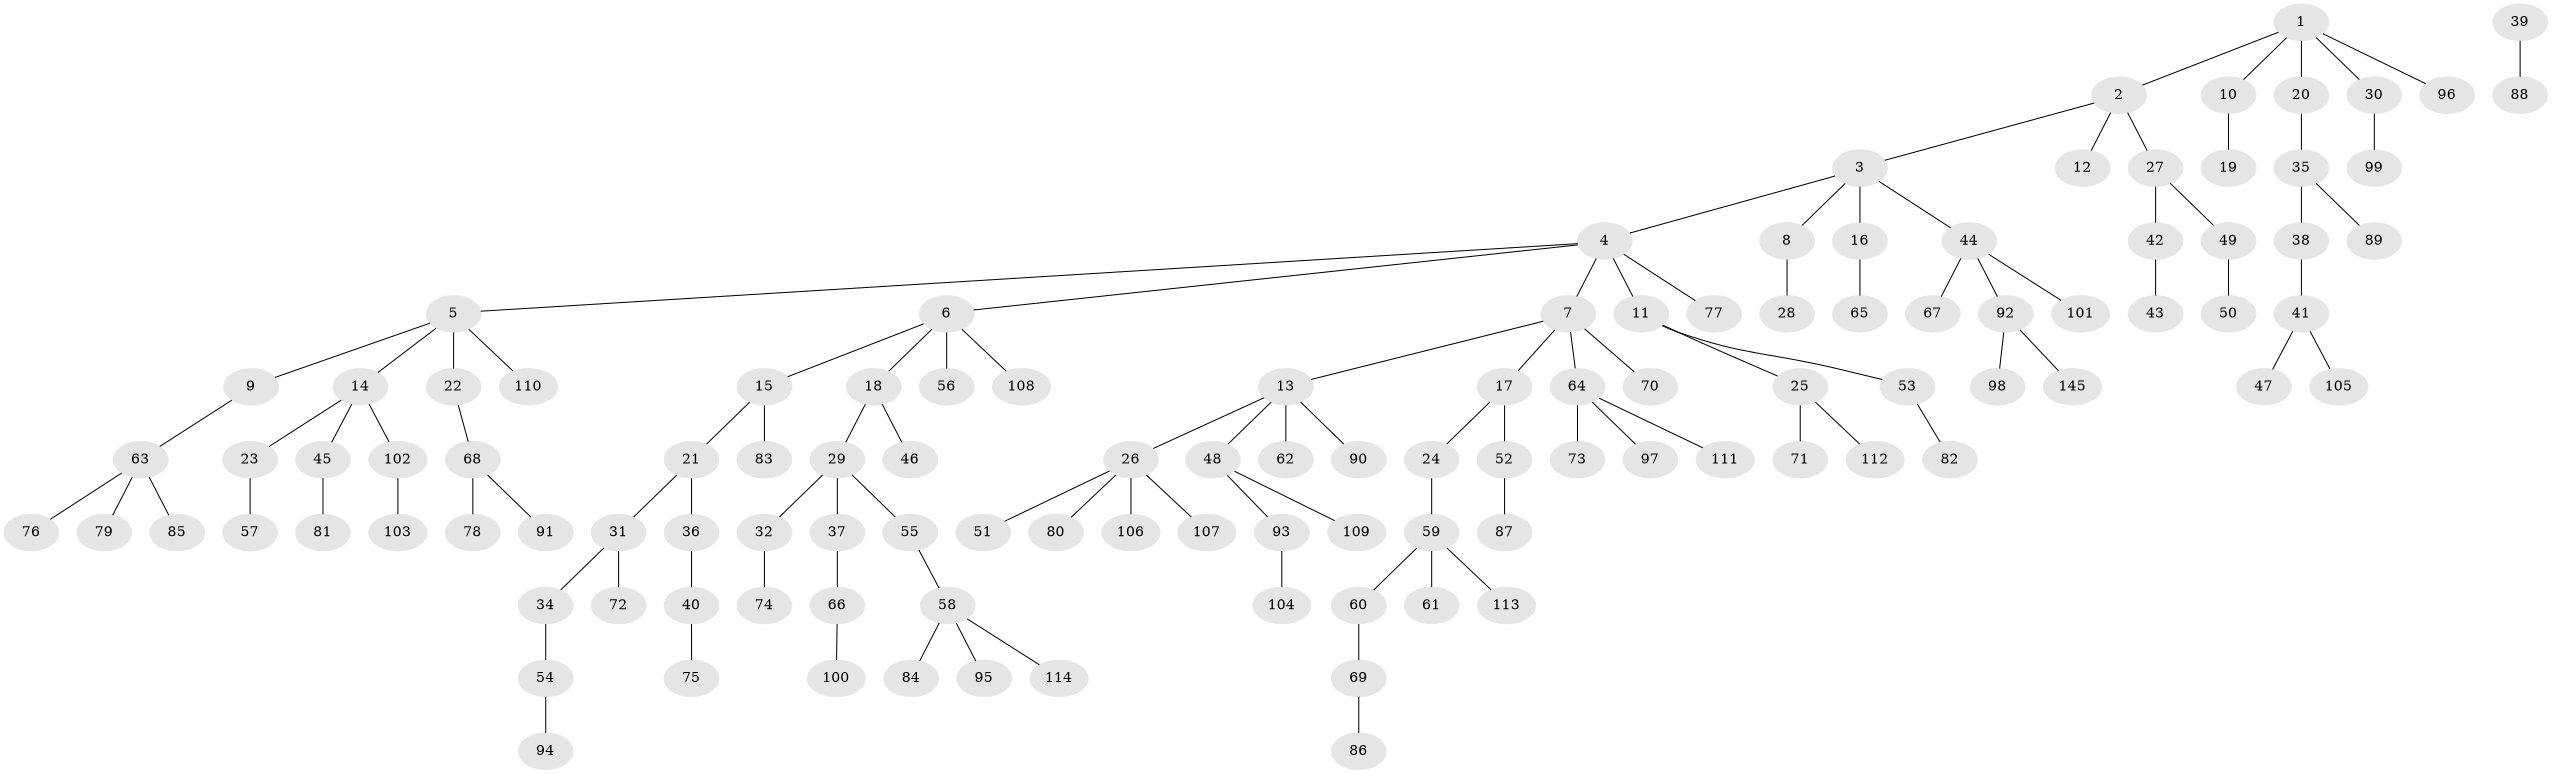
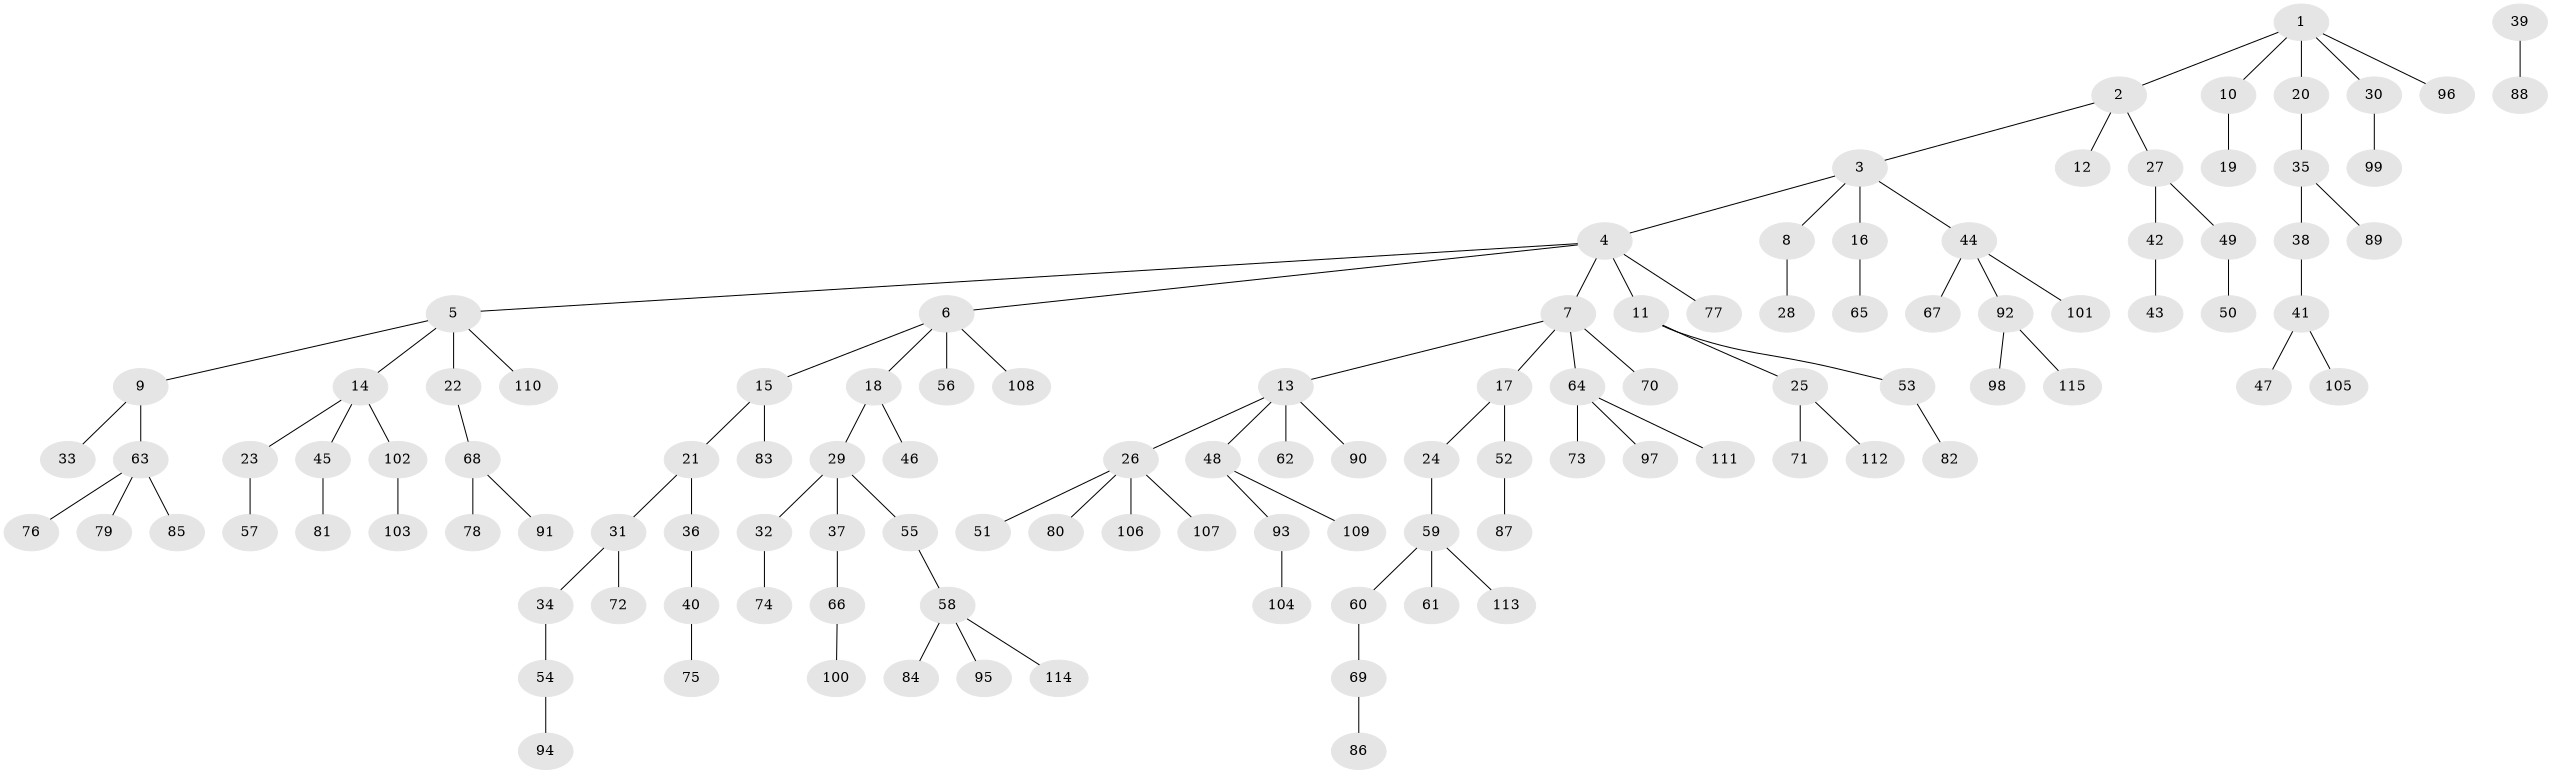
node "145": label "145" -> "115"
node "33": added
